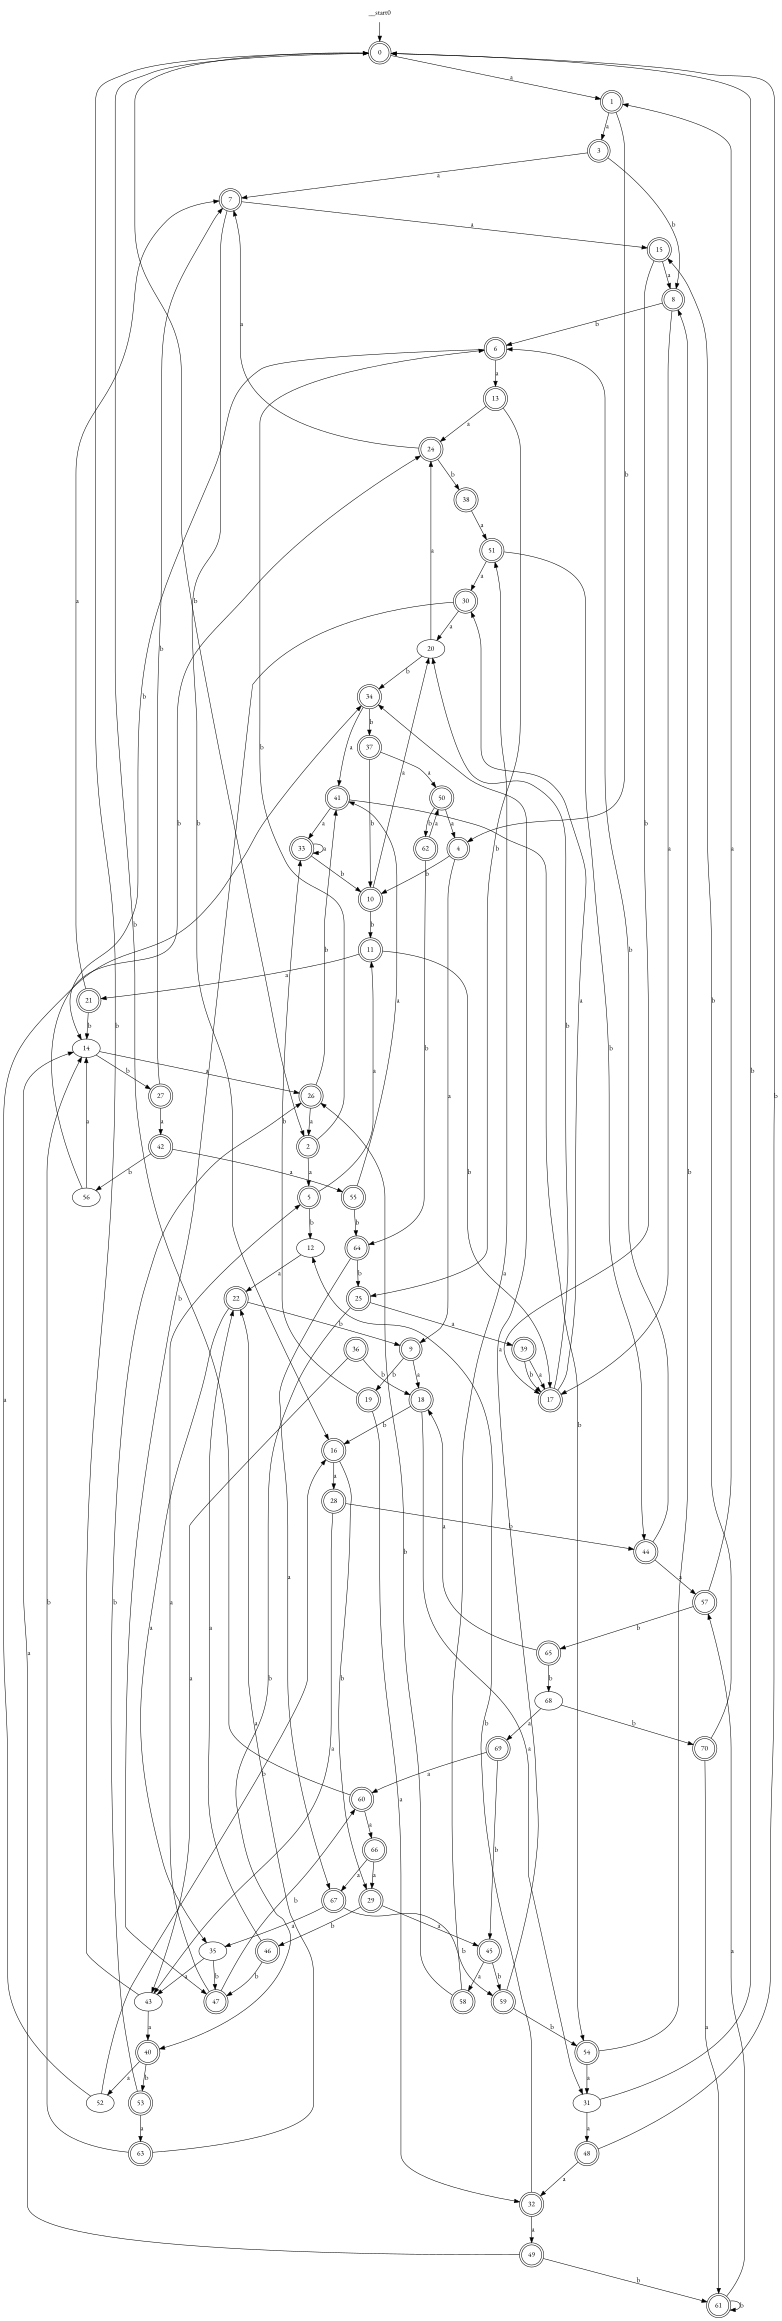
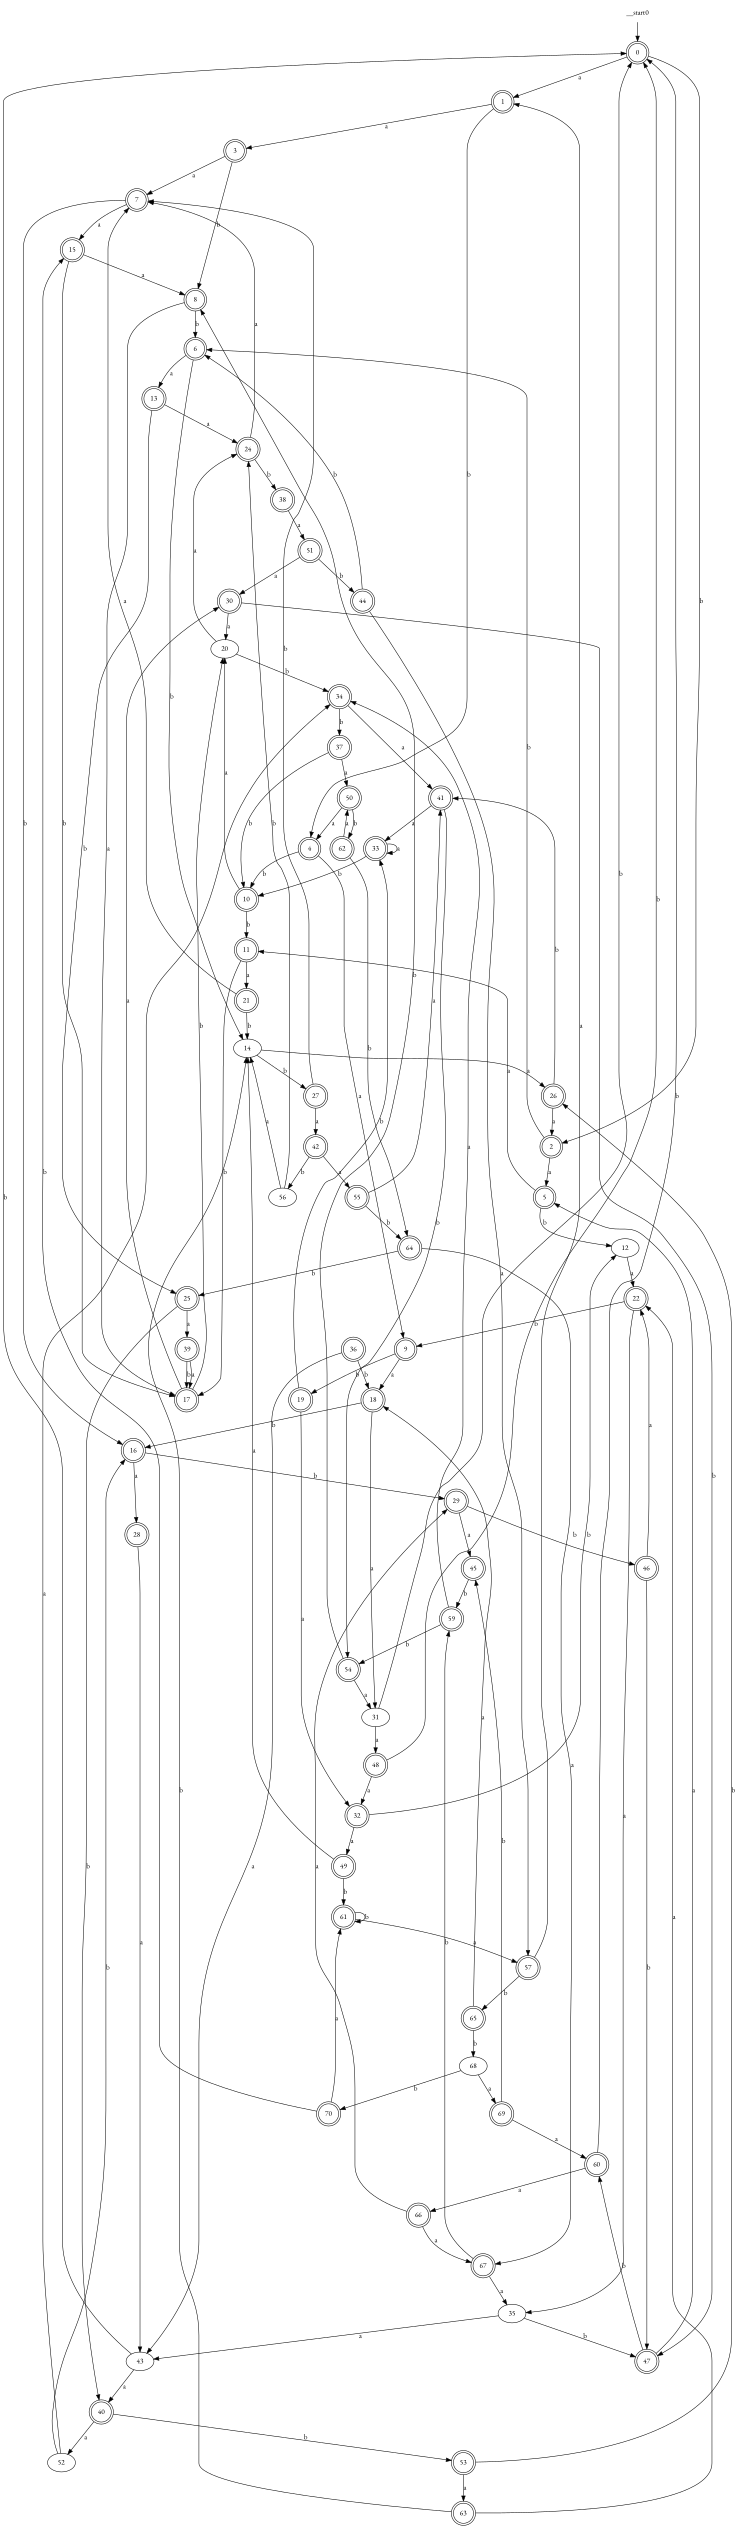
edge "28" -> "44": removed, label "b"
node "58": removed
